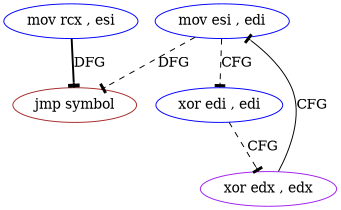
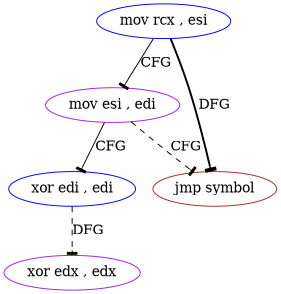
node "mov esi , edi": color blue -> purple
edge "mov esi , edi" -> "xor edi , edi": style dashed -> solid
edge "mov esi , edi" -> "jmp symbol": label "DFG" -> "CFG"
edge "xor edx , edx" -> "mov esi , edi": now "mov rcx , esi" -> "mov esi , edi"
edge "xor edi , edi" -> "xor edx , edx": label "CFG" -> "DFG"
